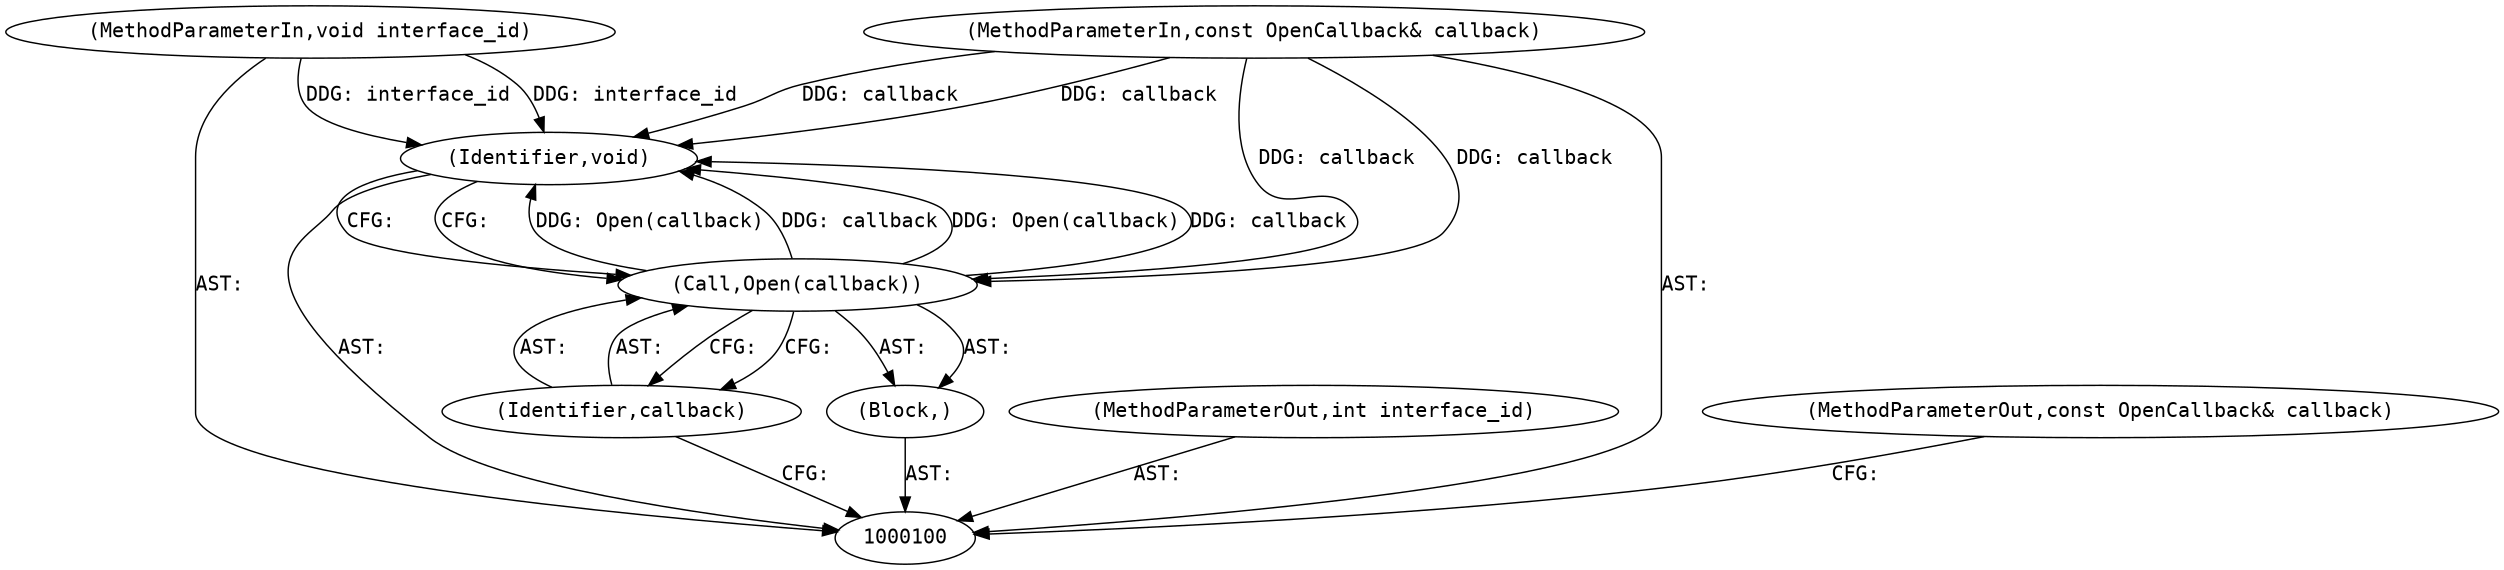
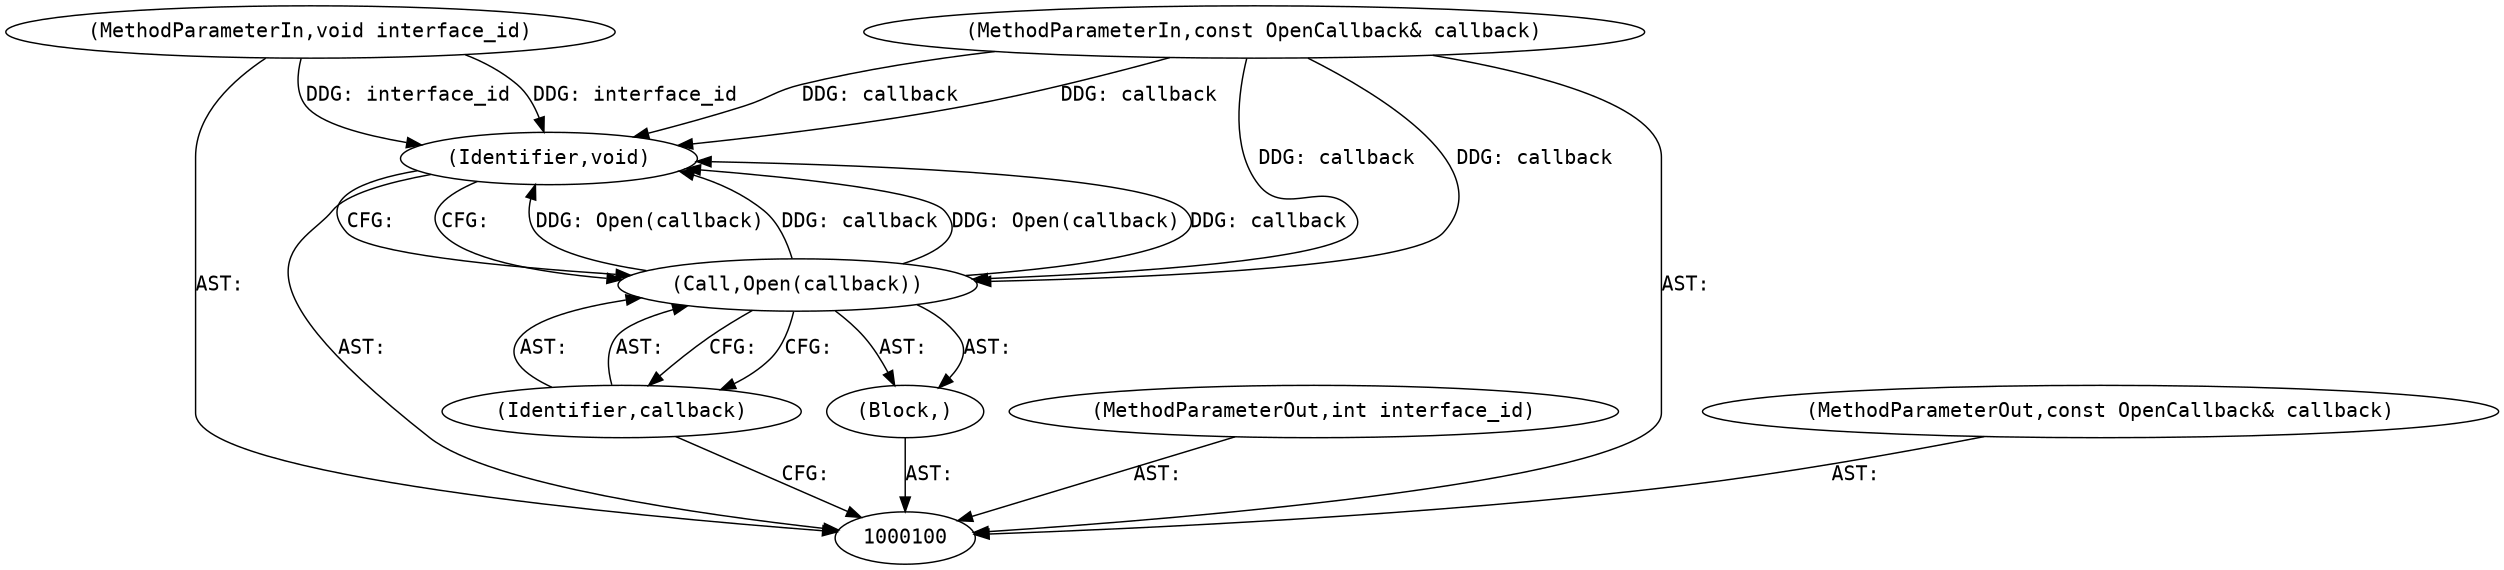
edge "(MethodParameterOut,const OpenCallback& callback)" -> "1000100": label "CFG: " -> "AST: "
